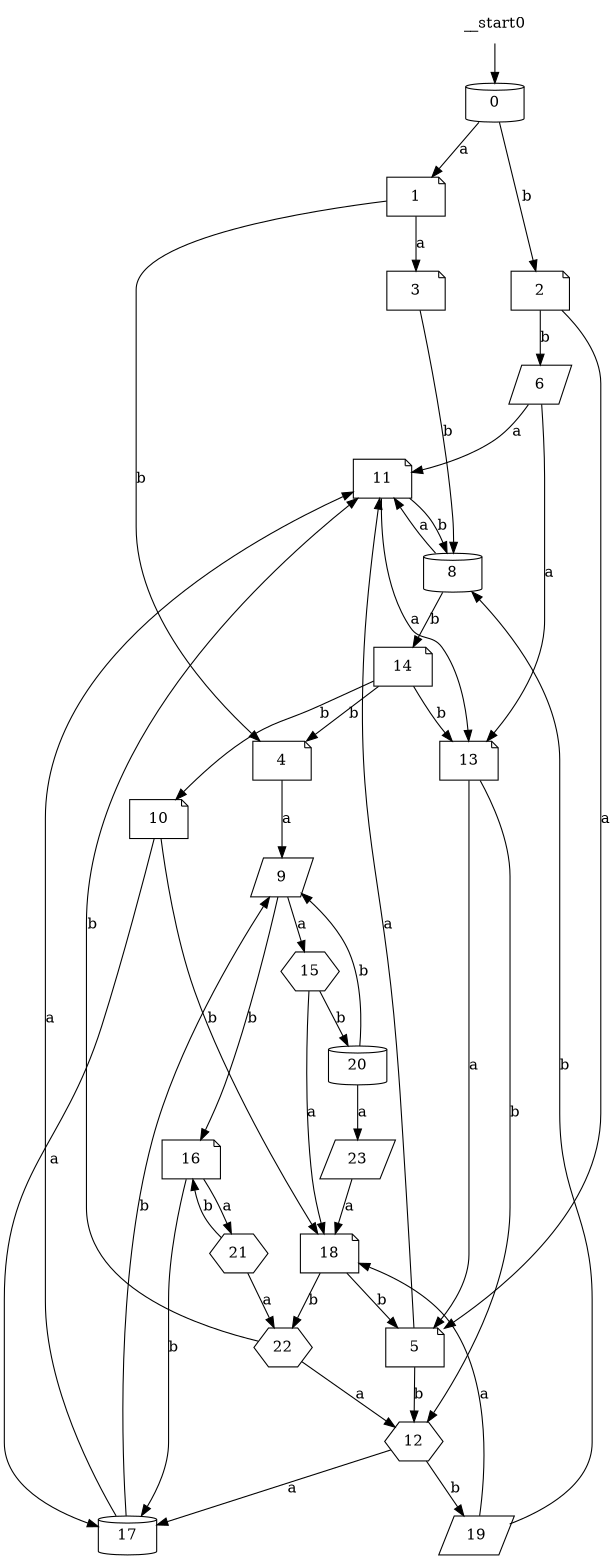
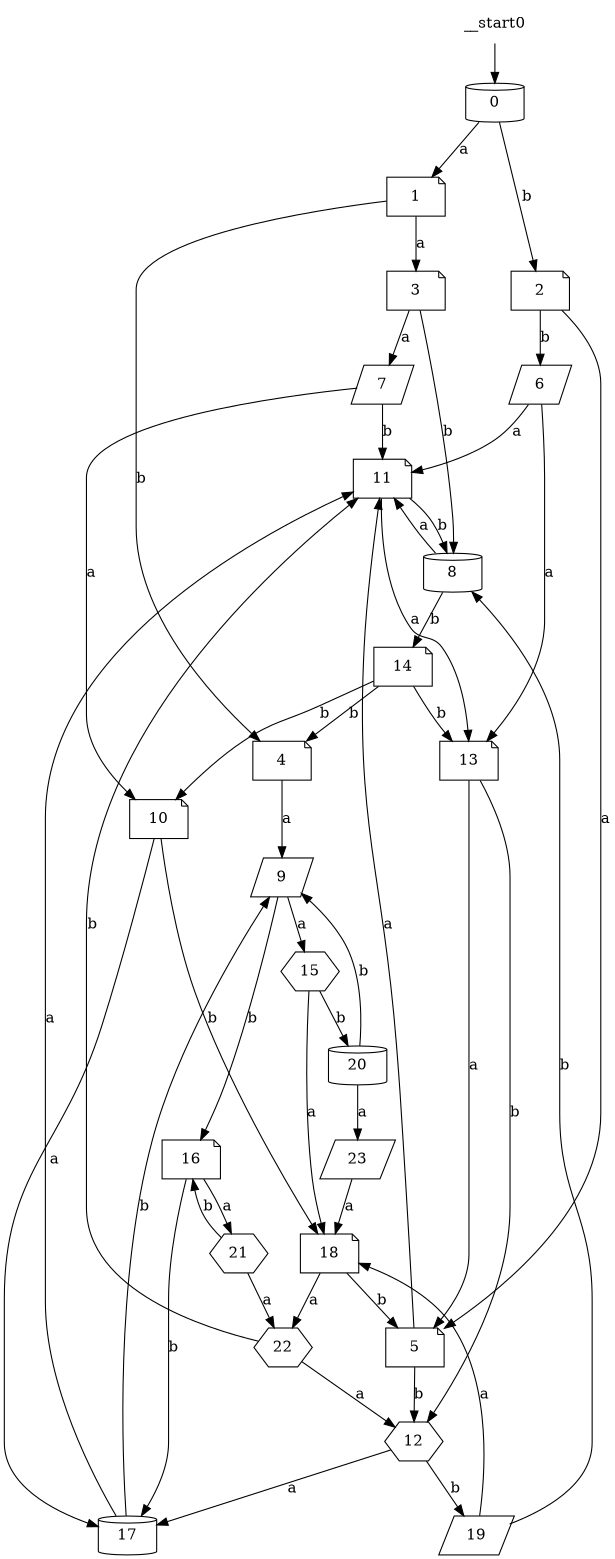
node "7": added
edge "18" -> "22": label "b" -> "a"
